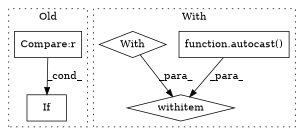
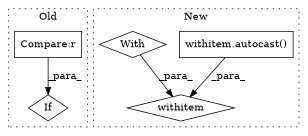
cluster "With": label "With" -> "New"
node "function.autocast()": label "function.autocast()" -> "withitem.autocast()"
edge "Compare:r" -> "If": label "_cond_" -> "_para_"
node "If": shape box -> diamond
